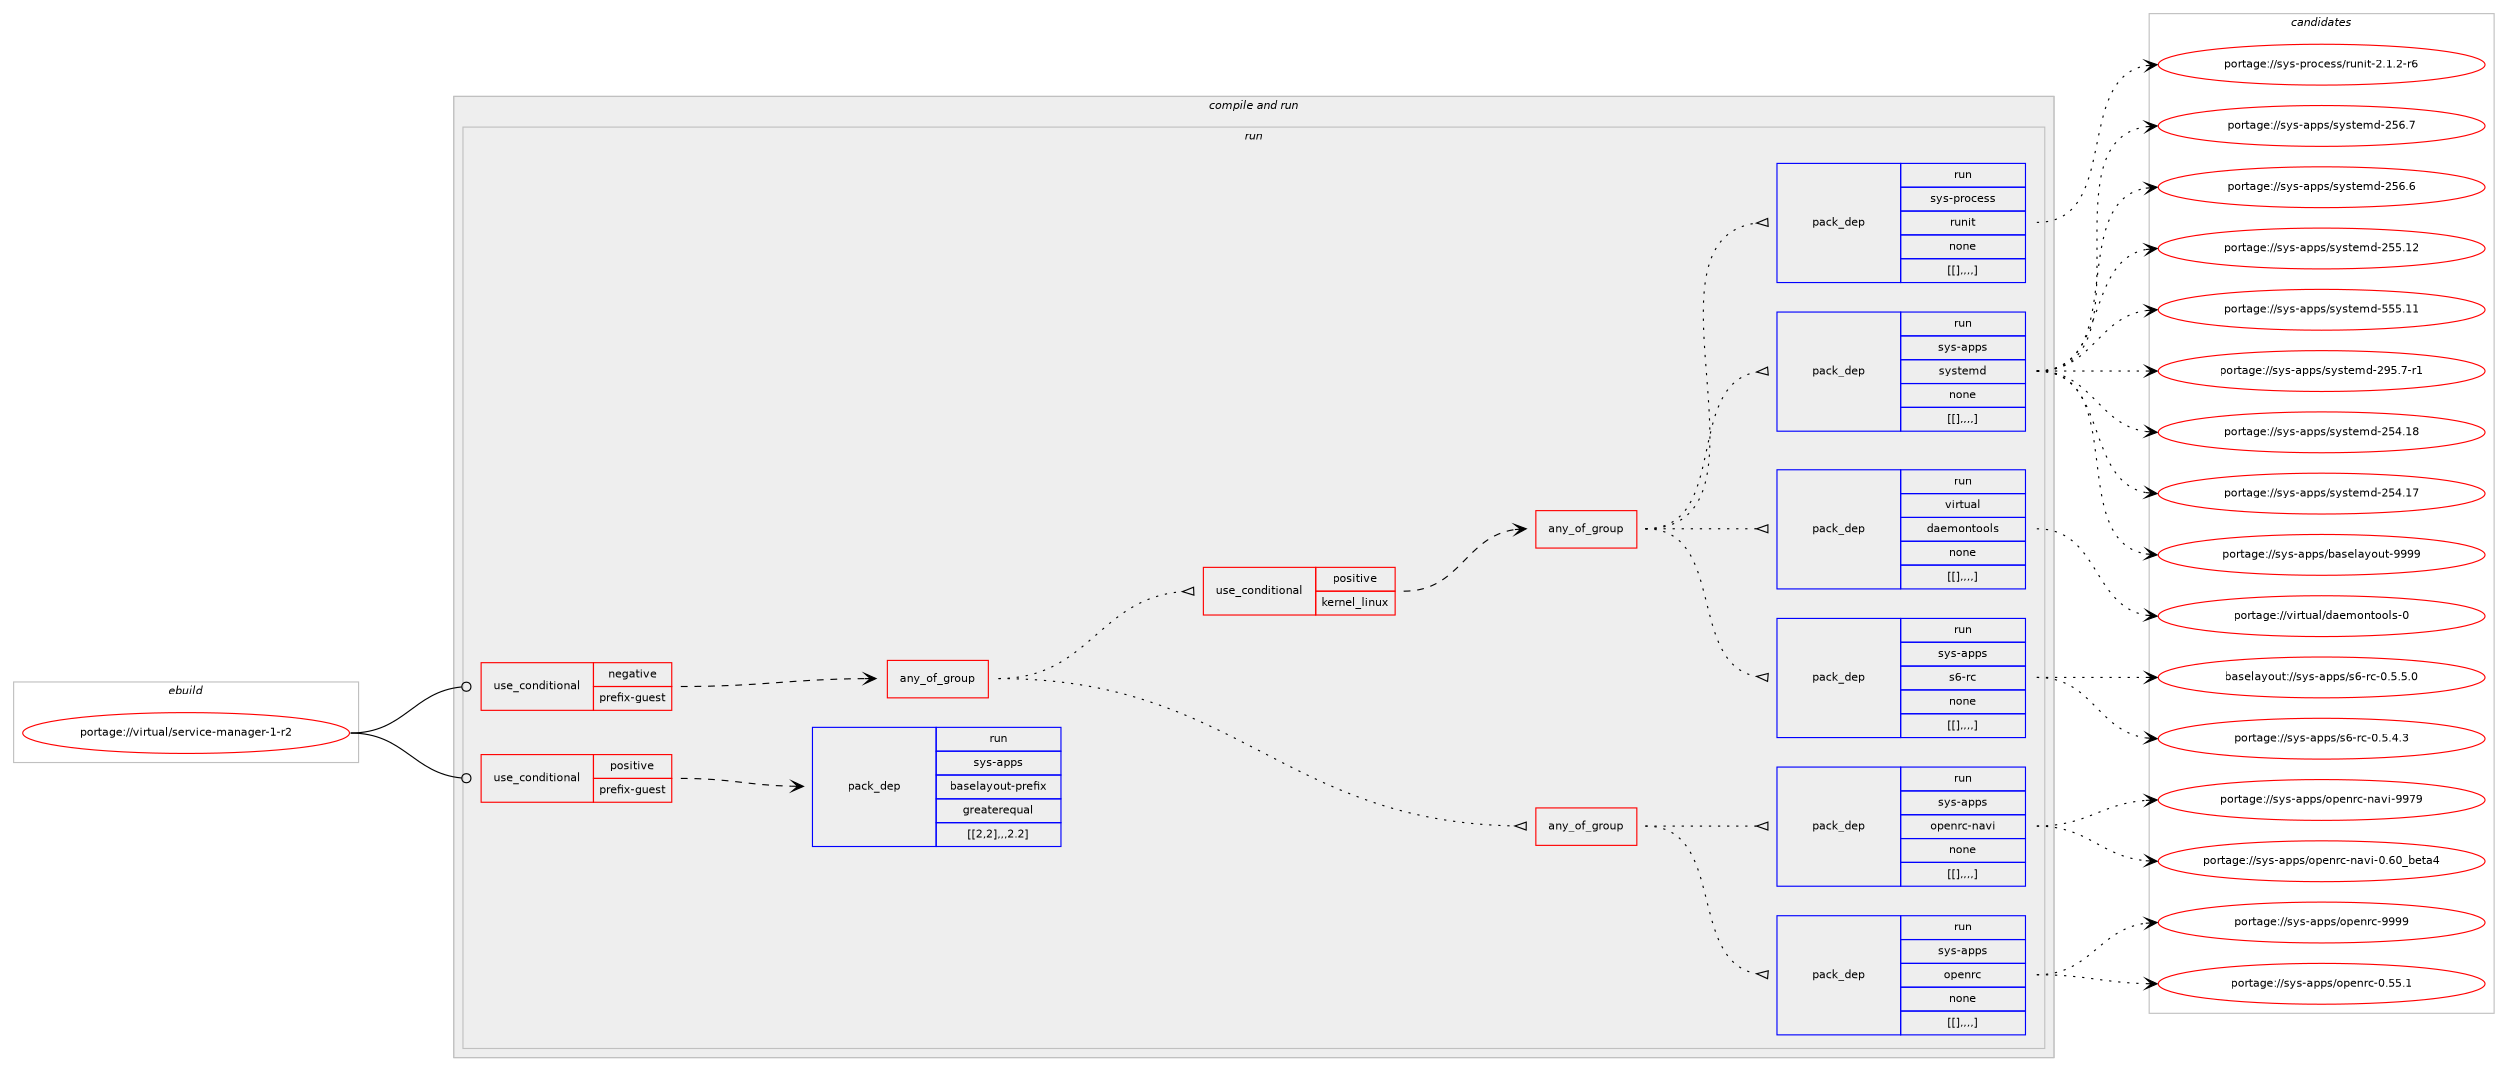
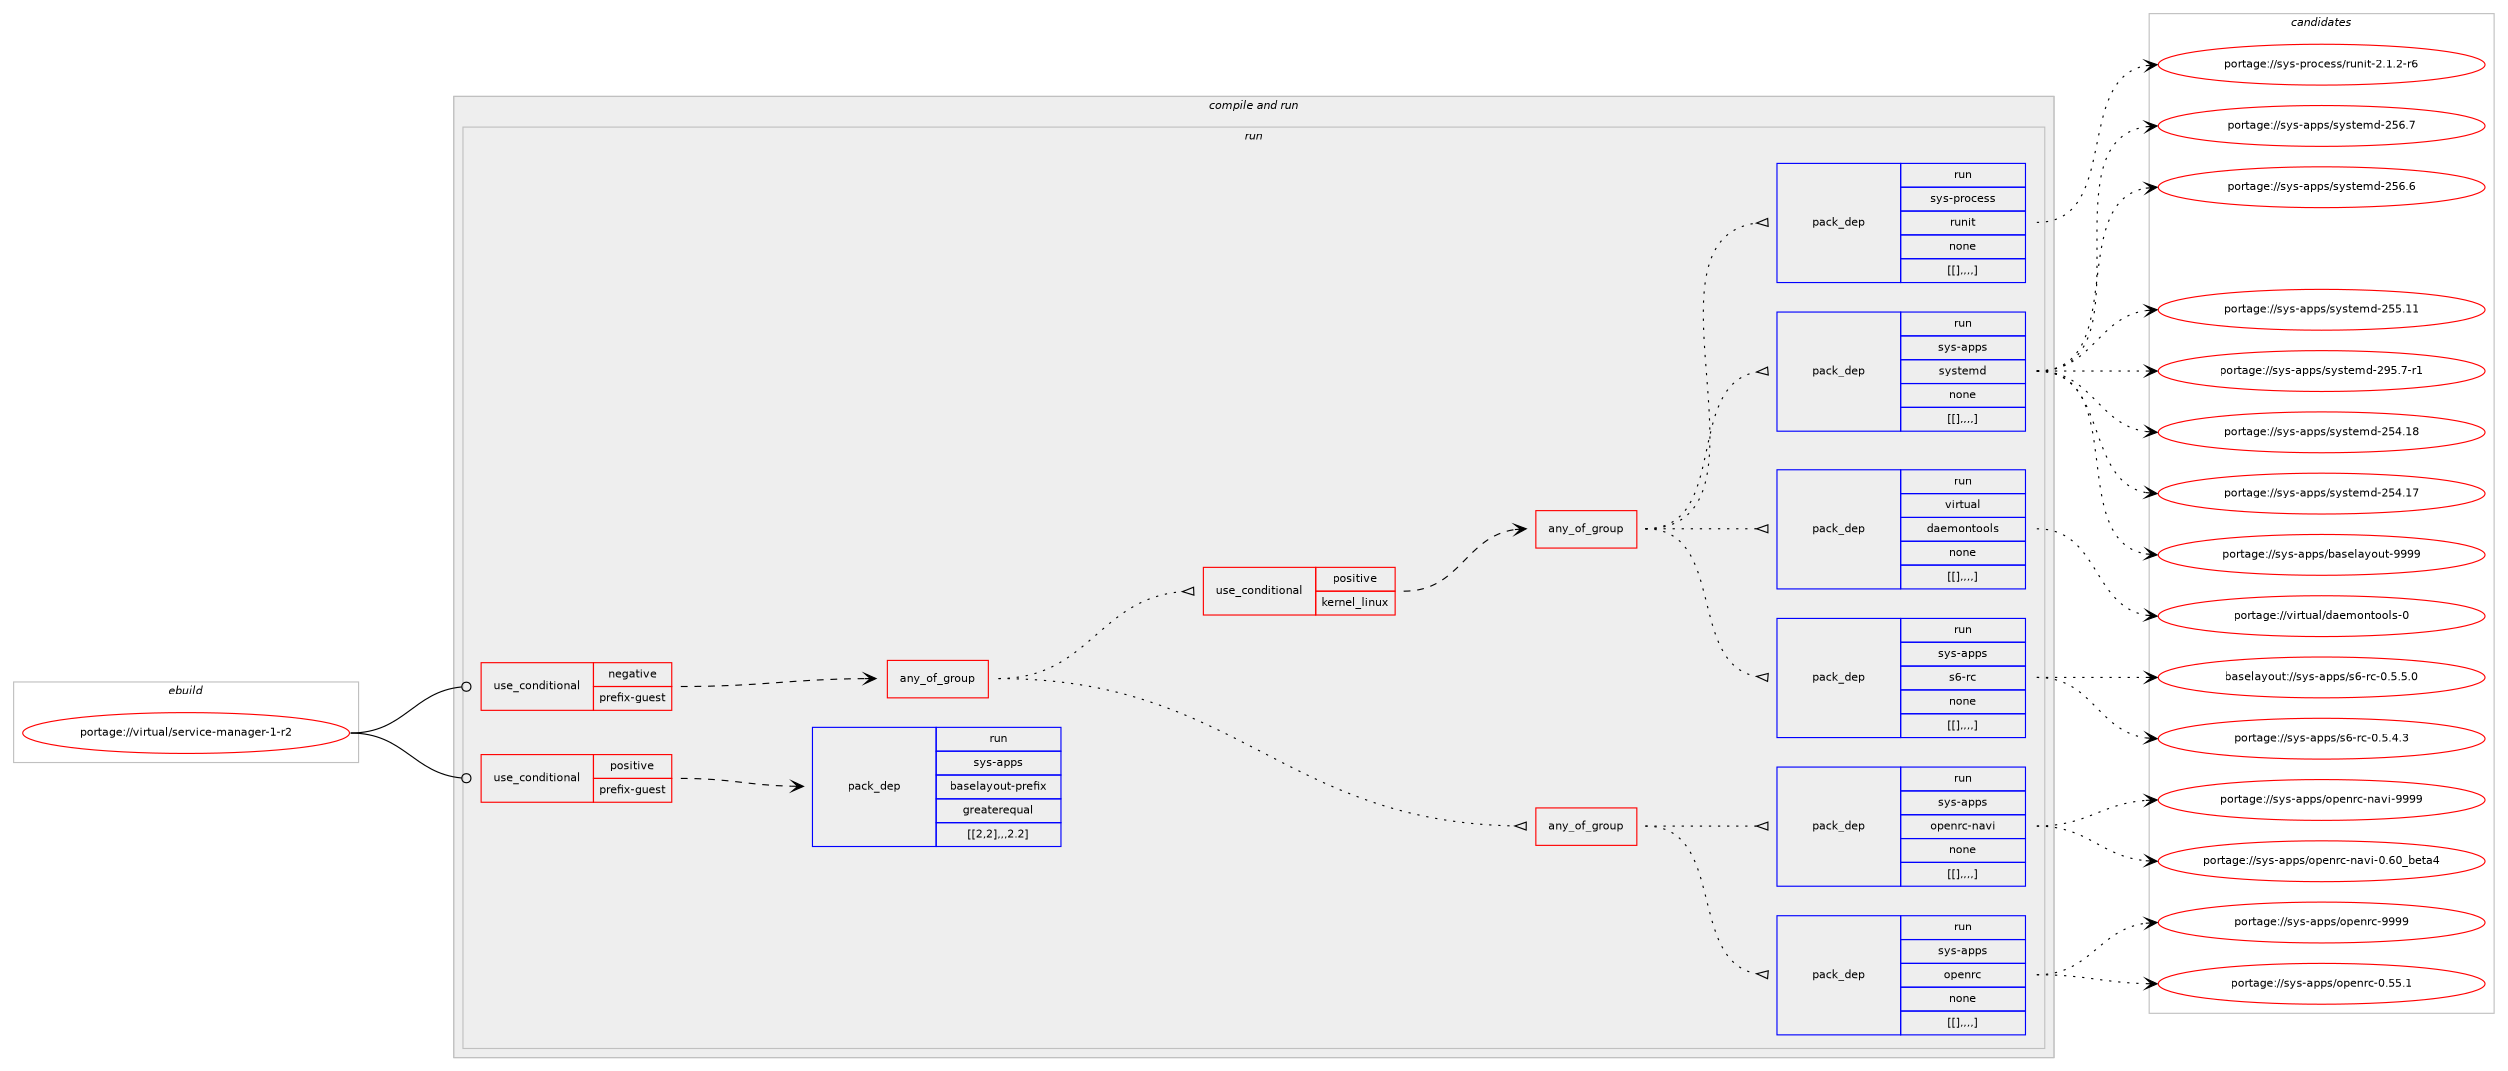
node "portage://sys-apps/systemd-255.12": removed
node "portage://sys-apps/systemd-555.11": label "portage://sys-apps/systemd-555.11" -> "portage://sys-apps/systemd-255.11"
node "portage://sys-apps/openrc-navi-9979": label "portage://sys-apps/openrc-navi-9979" -> "portage://sys-apps/openrc-navi-9999"
